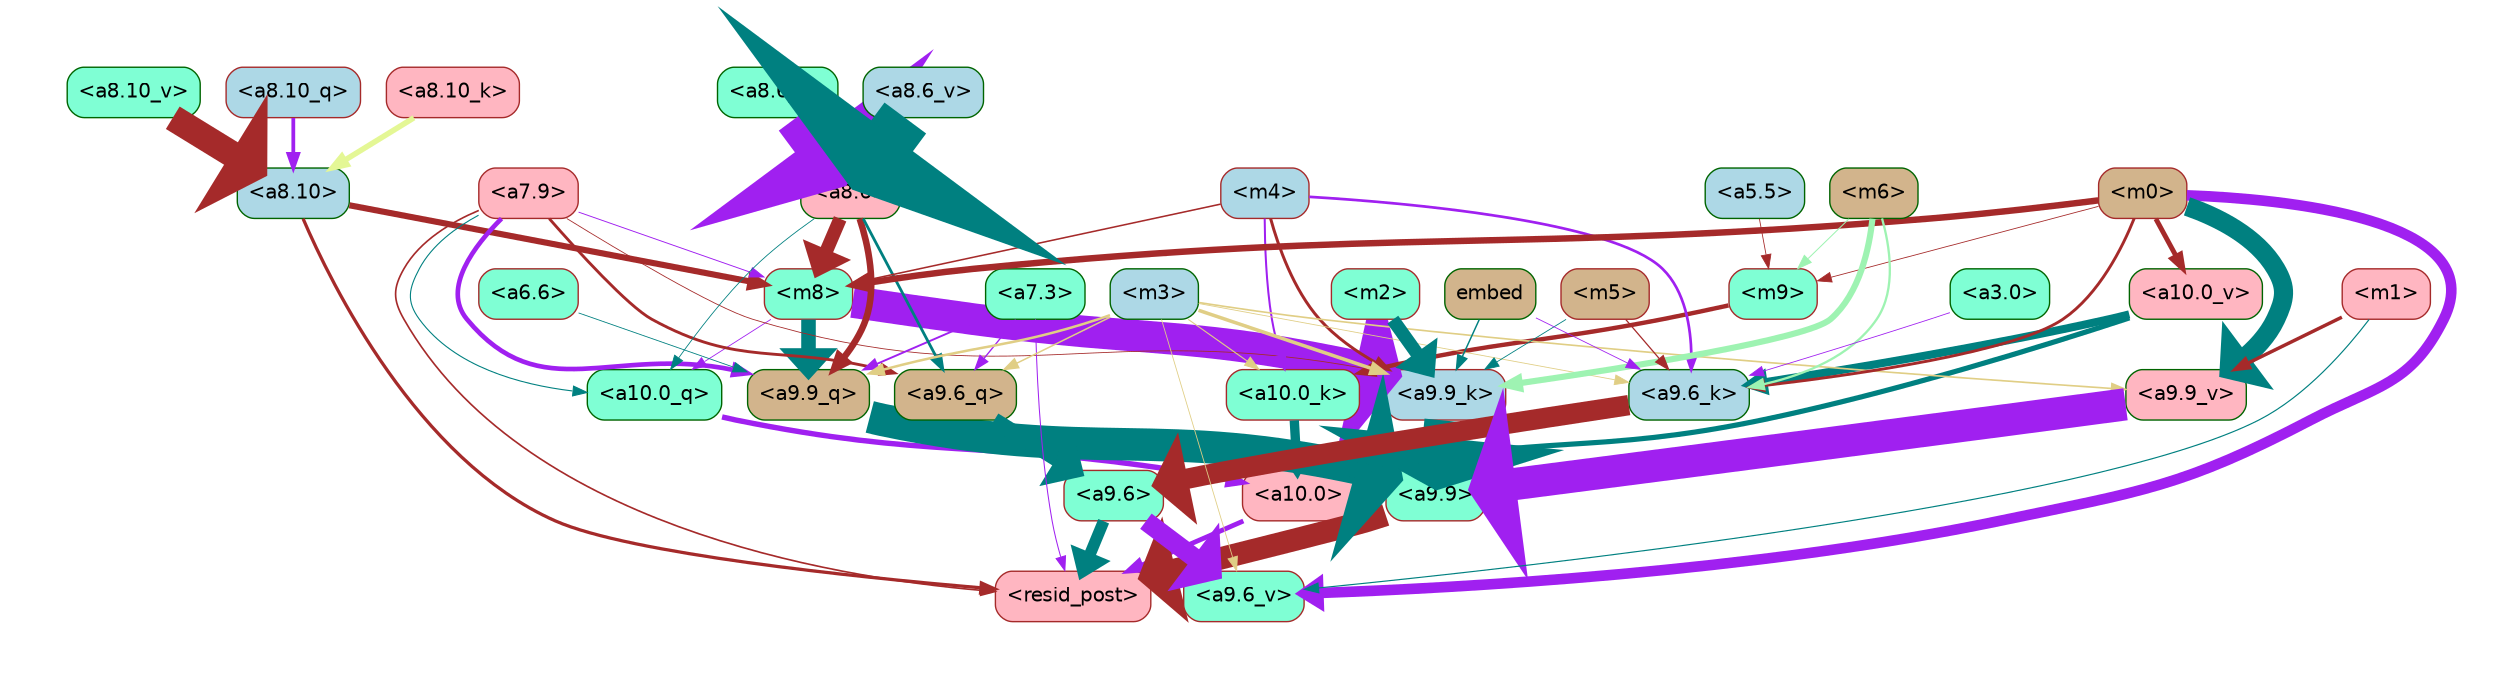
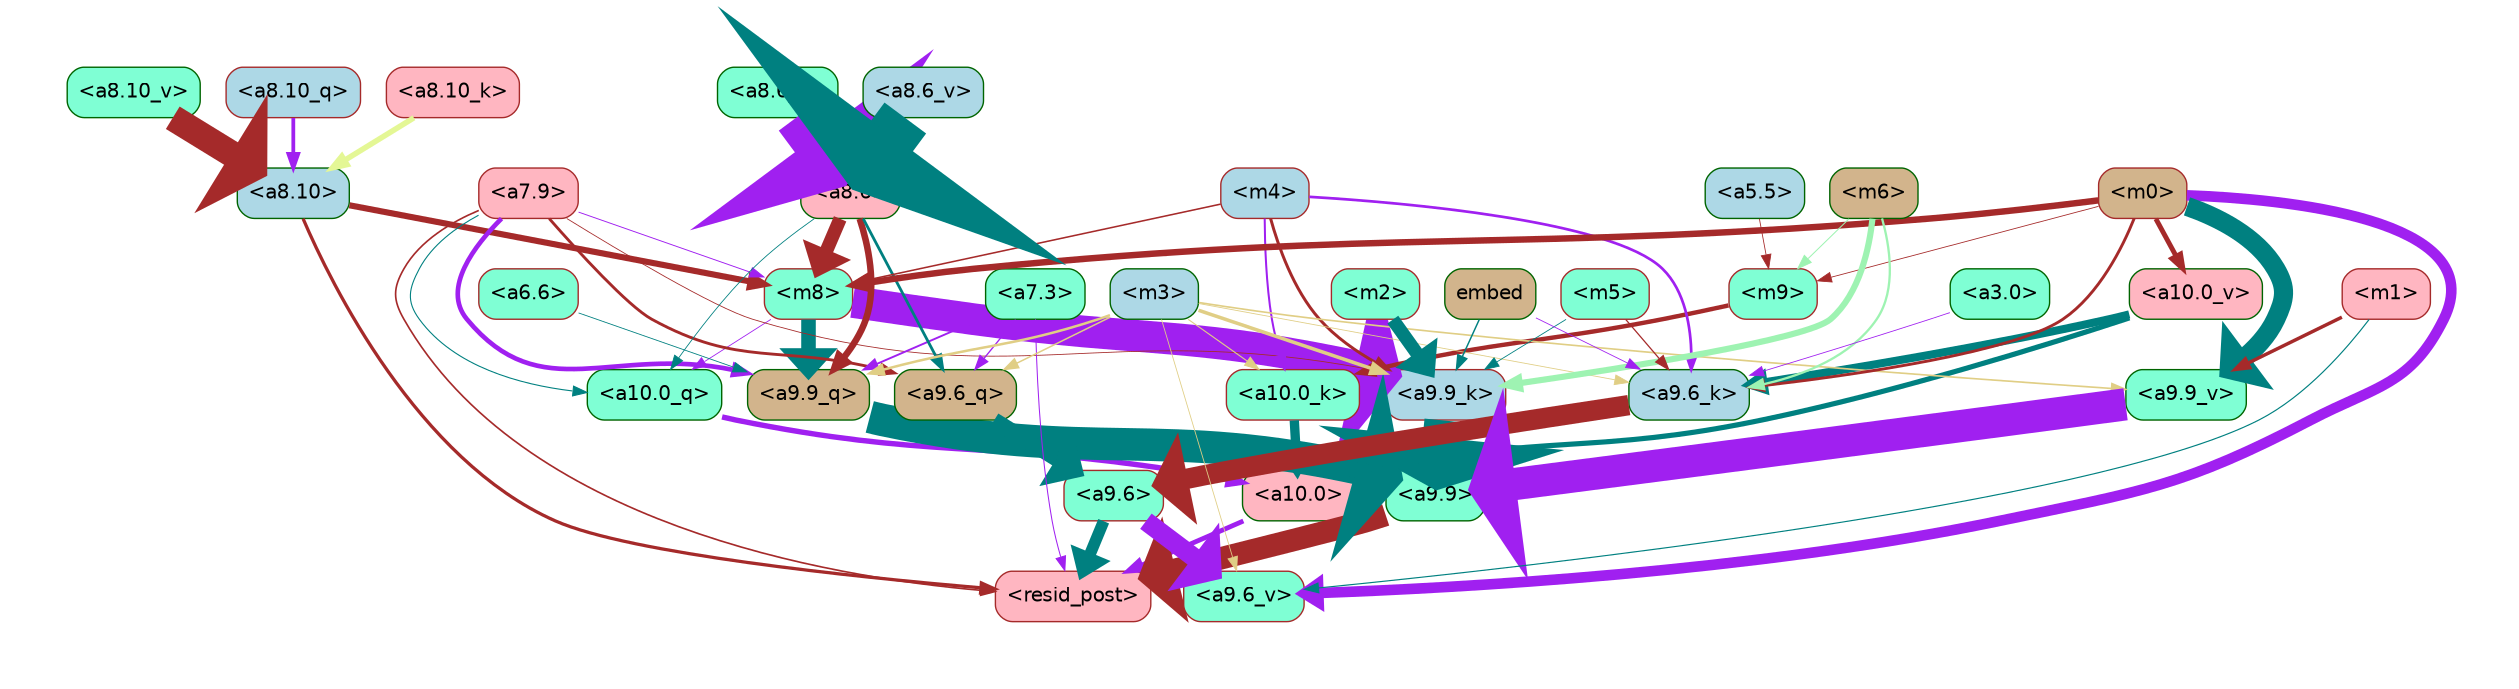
node "<m5>": fillcolor tan -> aquamarine
node "<a9.9_v>": fillcolor lightpink -> aquamarine
node "<a10.0>": color brown -> darkgreen
node "<a9.9>": color brown -> darkgreen
